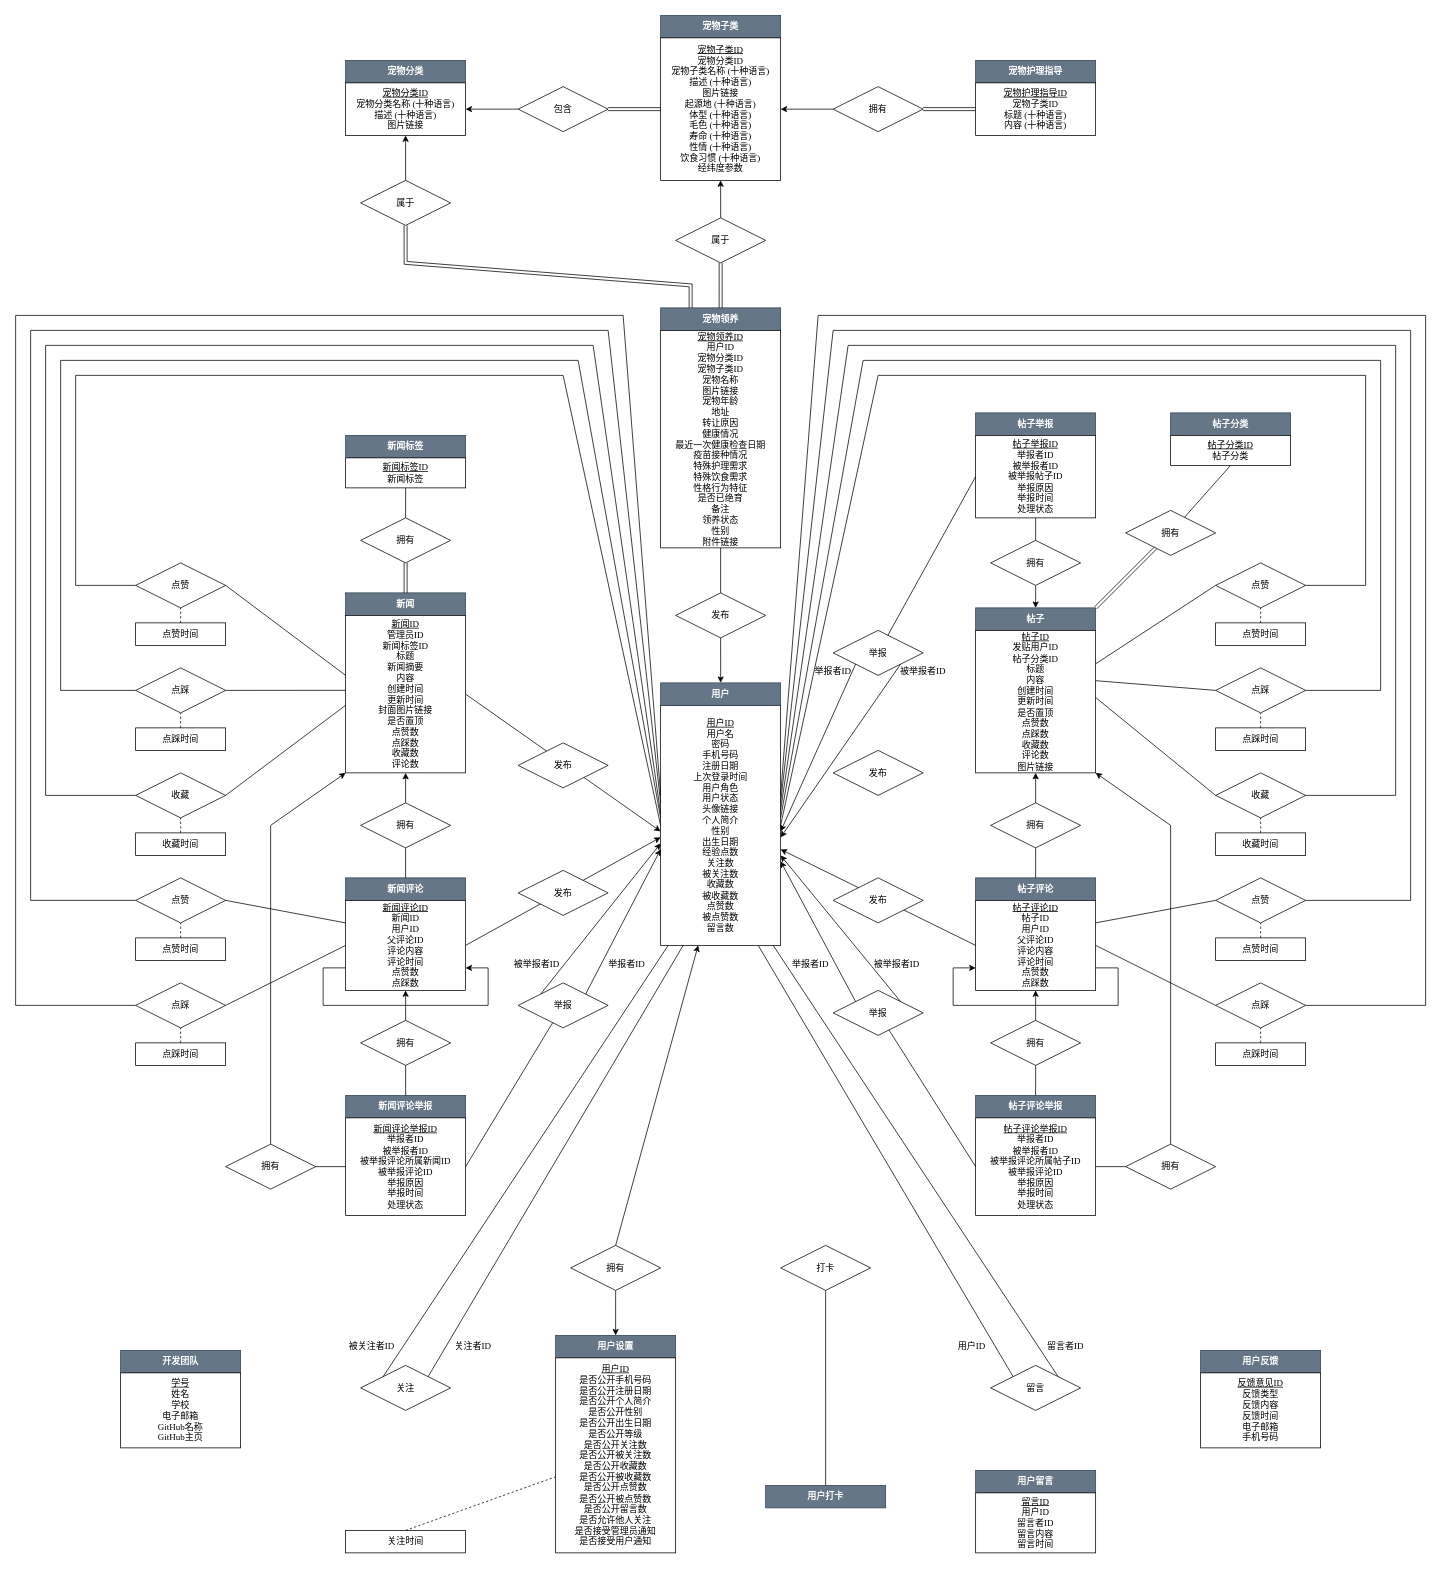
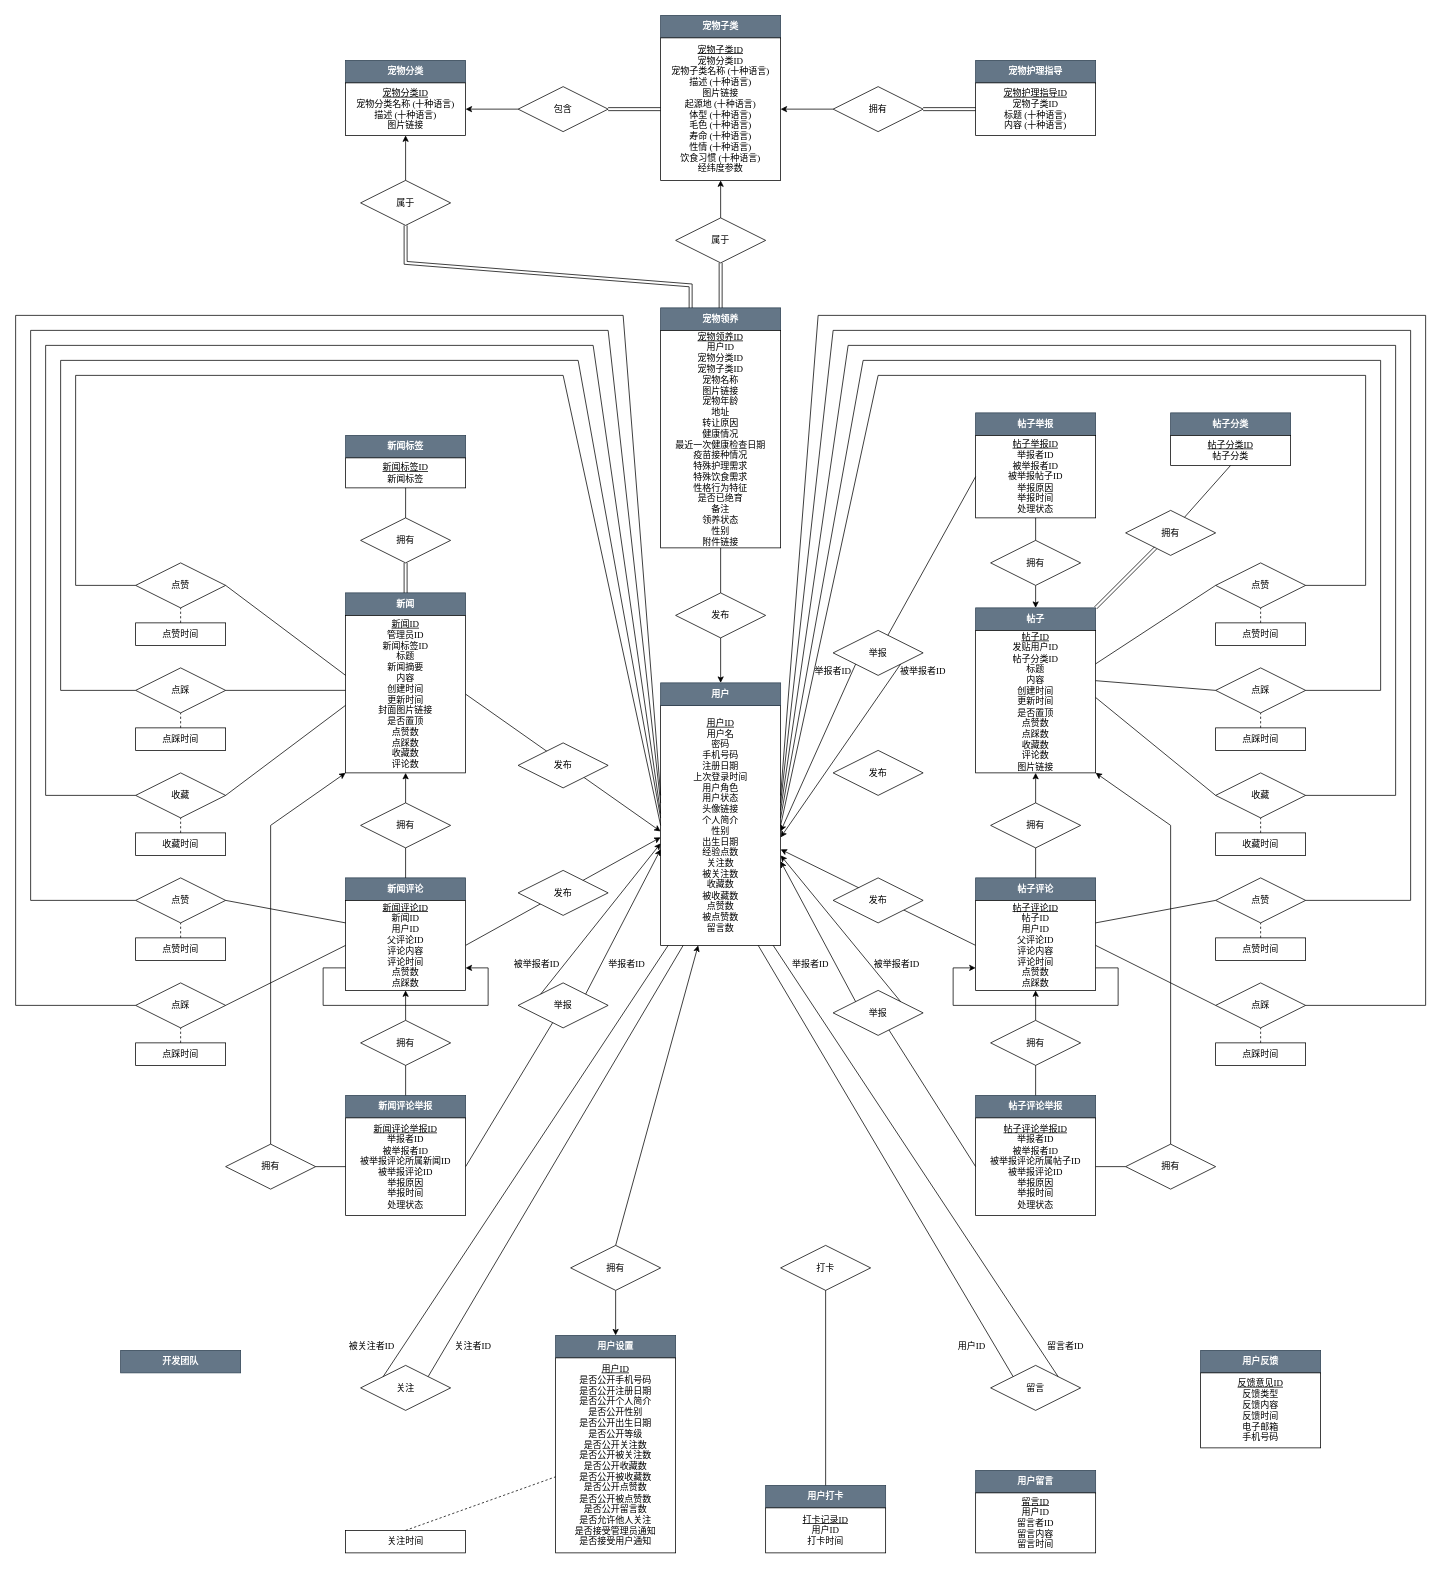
node "学号 姓名 学校 电子邮箱 GitHub名称 GitHub主页": removed
node "打卡记录ID 用户ID 打卡时间": added
